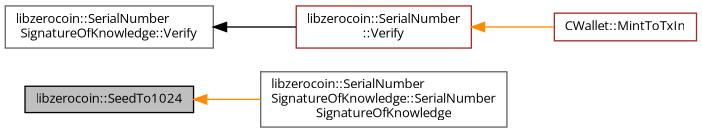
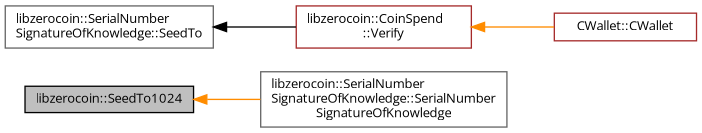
node "libzerocoin::SerialNumber SignatureOfKnowledge::Verify": label "libzerocoin::SerialNumber SignatureOfKnowledge::Verify" -> "libzerocoin::SerialNumber SignatureOfKnowledge::SeedTo"
node "libzerocoin::SerialNumber ::Verify": label "libzerocoin::SerialNumber ::Verify" -> "libzerocoin::CoinSpend ::Verify"
node "CWallet::MintToTxIn": label "CWallet::MintToTxIn" -> "CWallet::CWallet"
